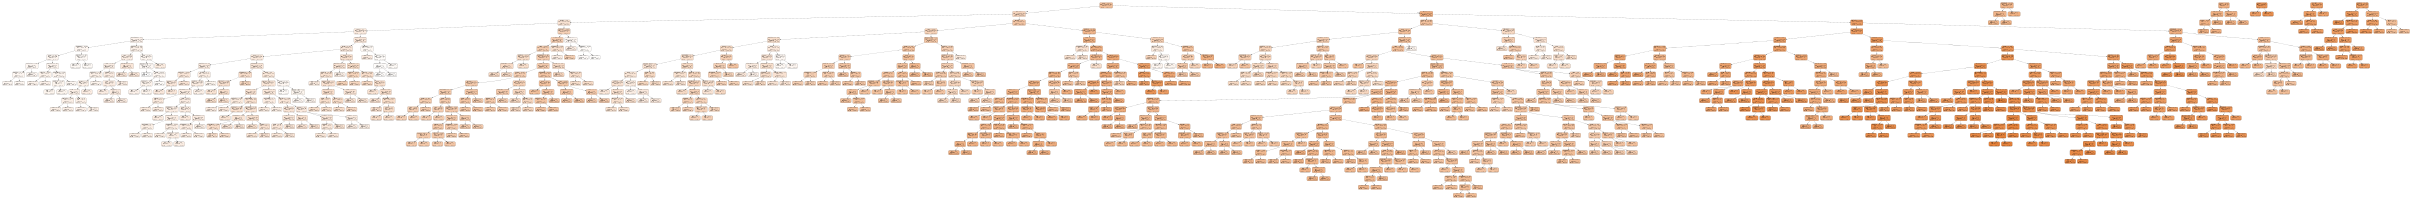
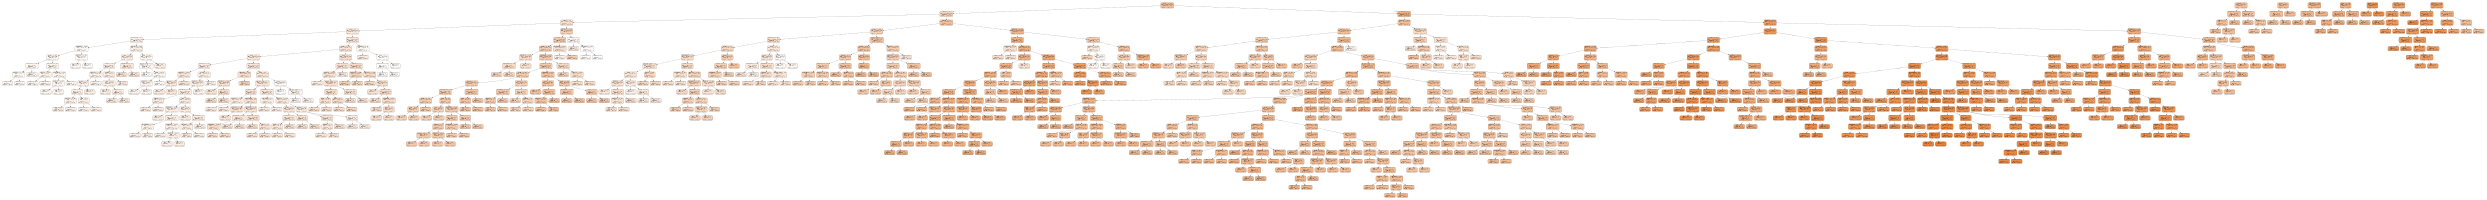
node "atemp ≤ 0.371": removed
